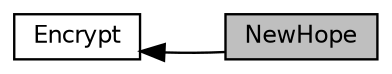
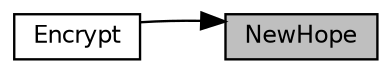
edge "NewHope" -> "Encrypt": reversed
